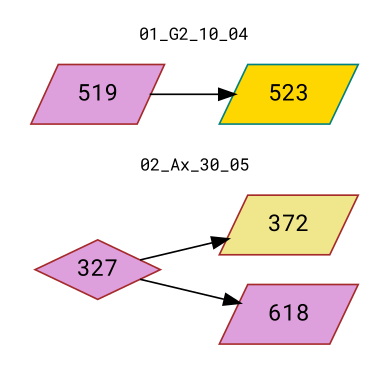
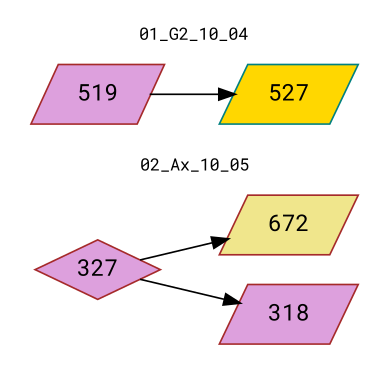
node "523": label "523" -> "527"
cluster "02_Ax_30_05": label "02_Ax_30_05" -> "02_Ax_10_05"
node "372": label "372" -> "672"
node "618": label "618" -> "318"
